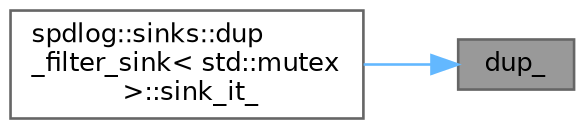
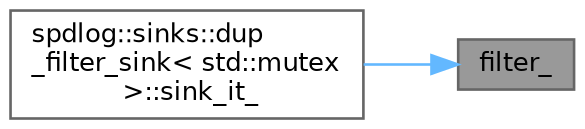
node "dup_": label "dup_" -> "filter_"
